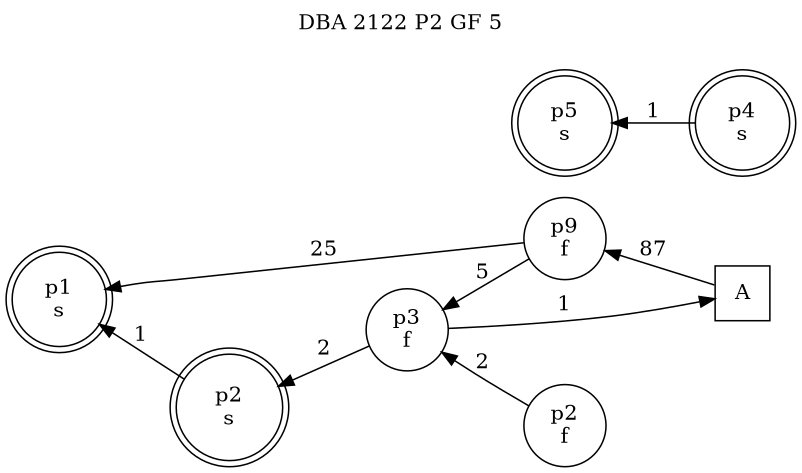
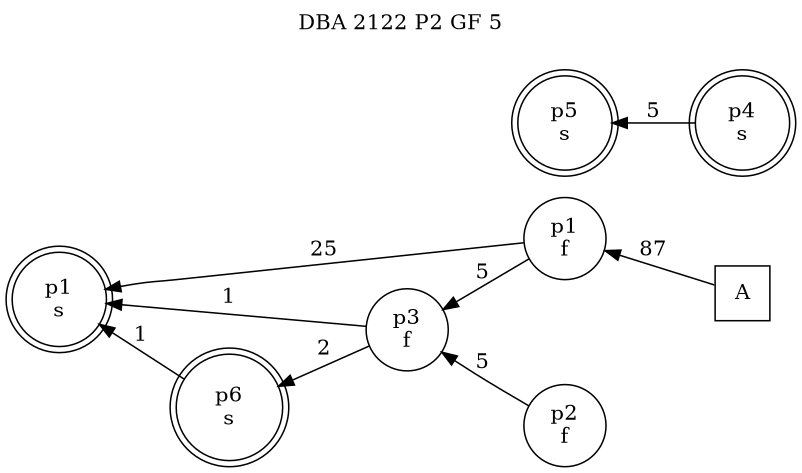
edge "p4 s" -> "p5 s": label "1" -> "5"
node "p9 f": label "p9 f" -> "p1 f"
edge "p3 f" -> "A": now "p3 f" -> "p1 s"
edge "p2 f" -> "p3 f": label "2" -> "5"
node "p2 s": label "p2 s" -> "p6 s"
